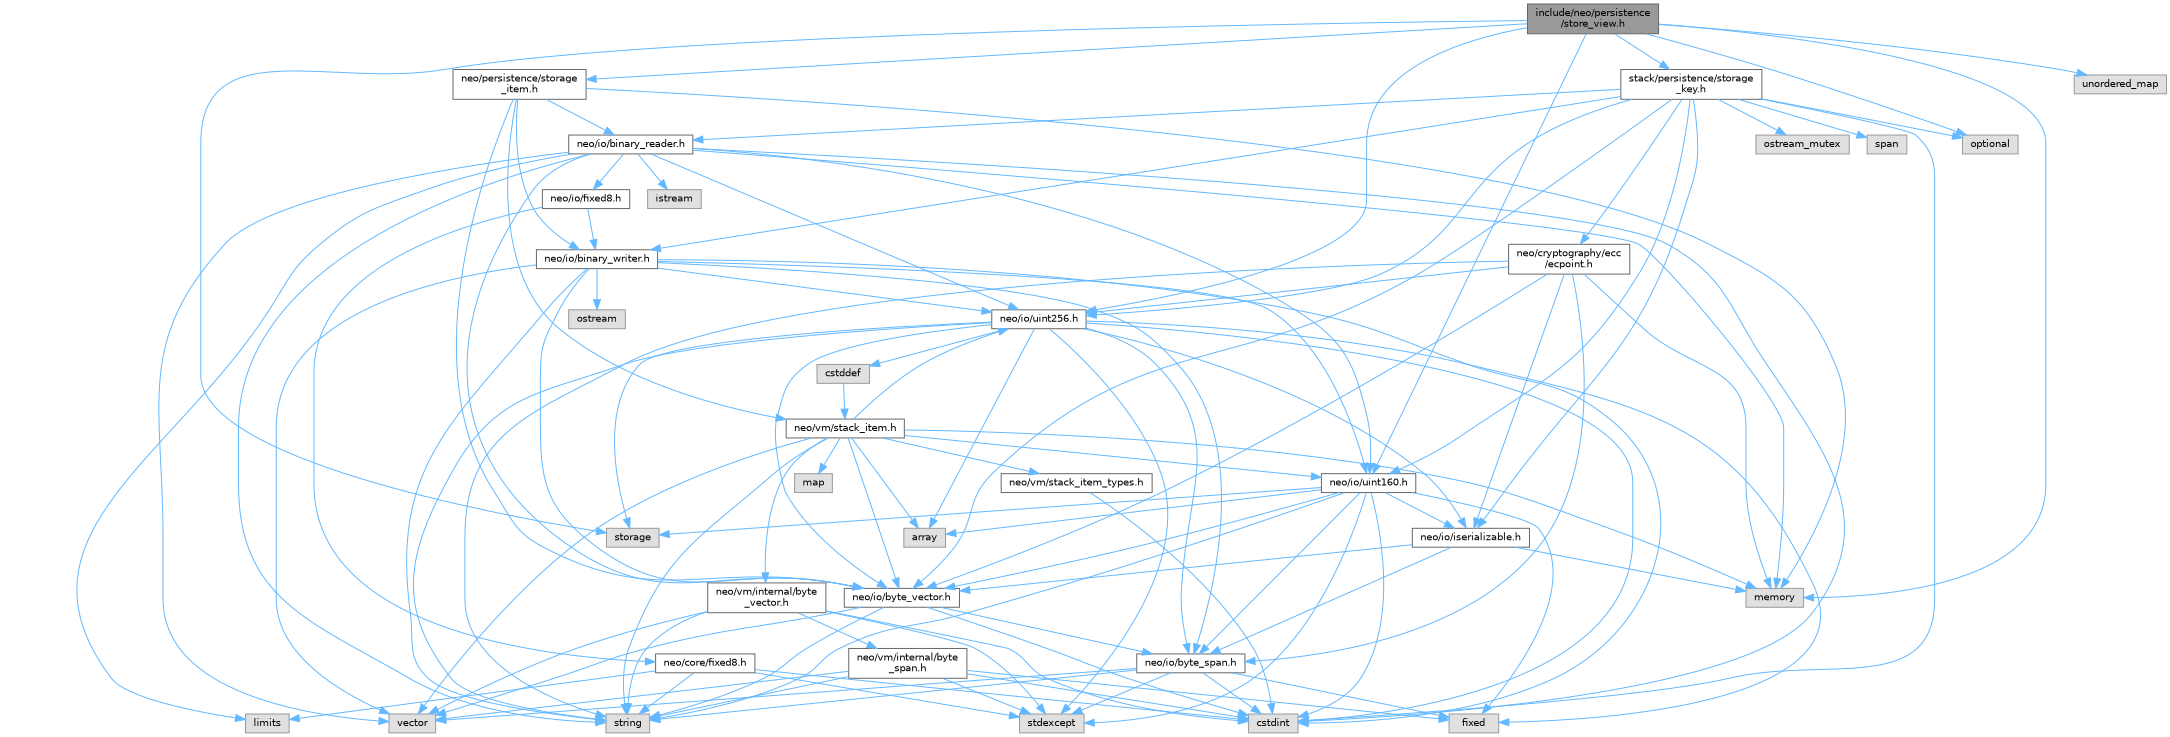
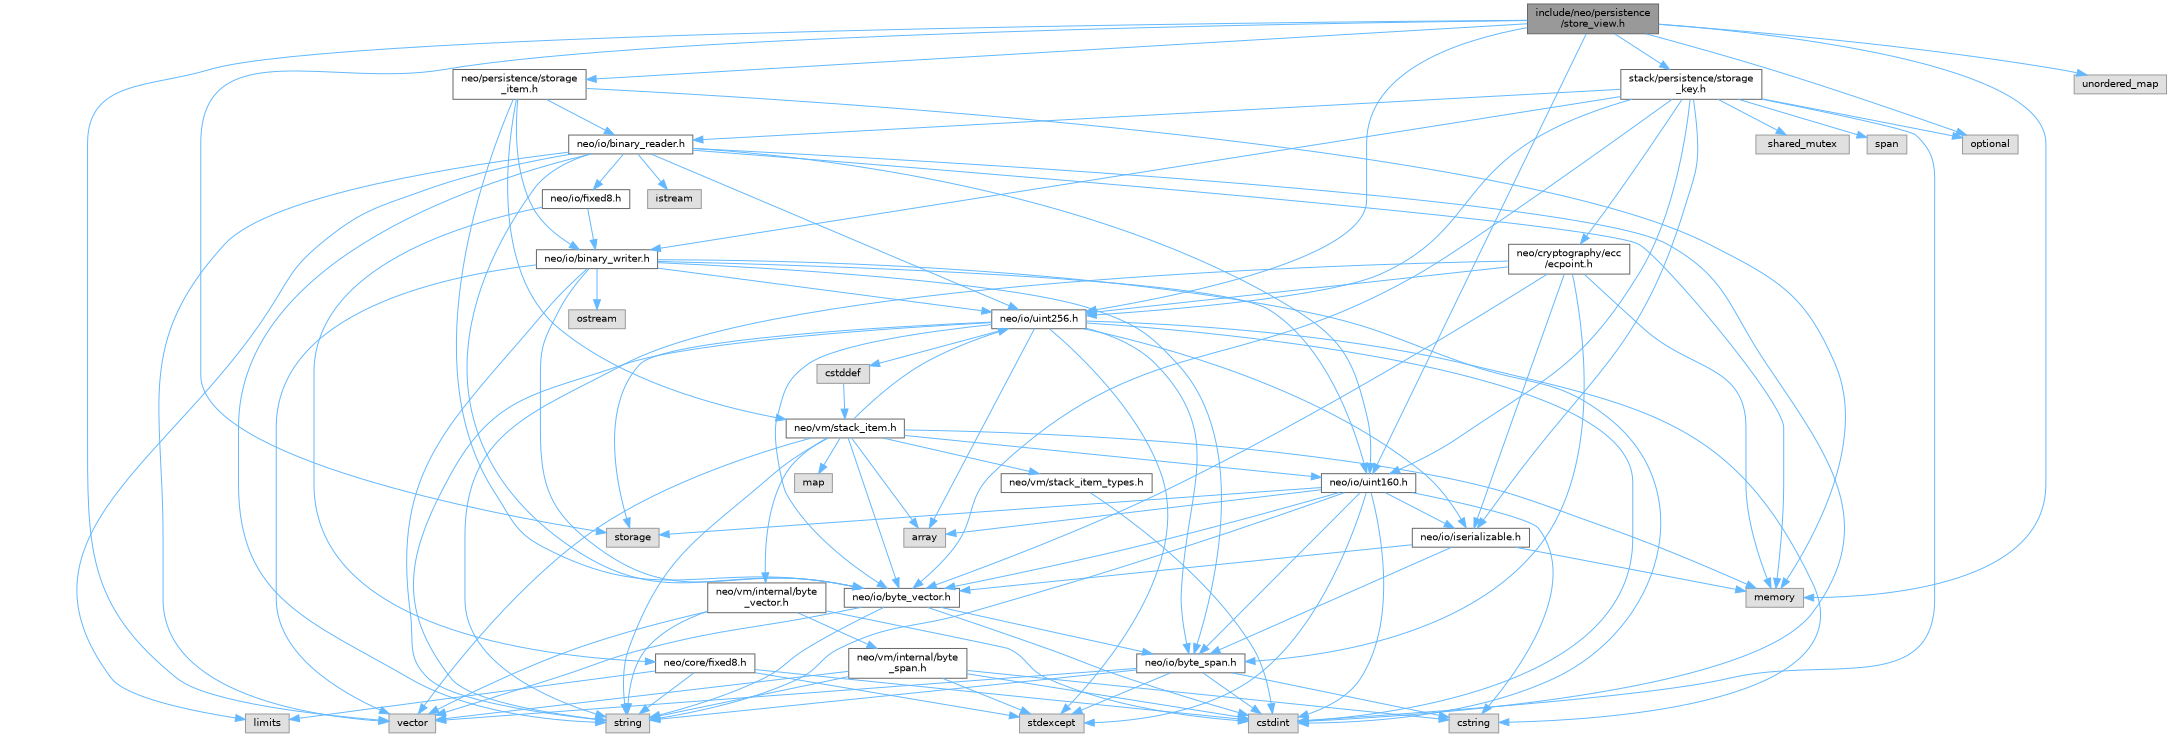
edge "include/neo/persistence /store_view.h" -> "vector": added
node "ostream_mutex": label "ostream_mutex" -> "shared_mutex"
edge "neo/vm/internal/byte _vector.h" -> "stdexcept": removed
node "fixed": label "fixed" -> "cstring"
